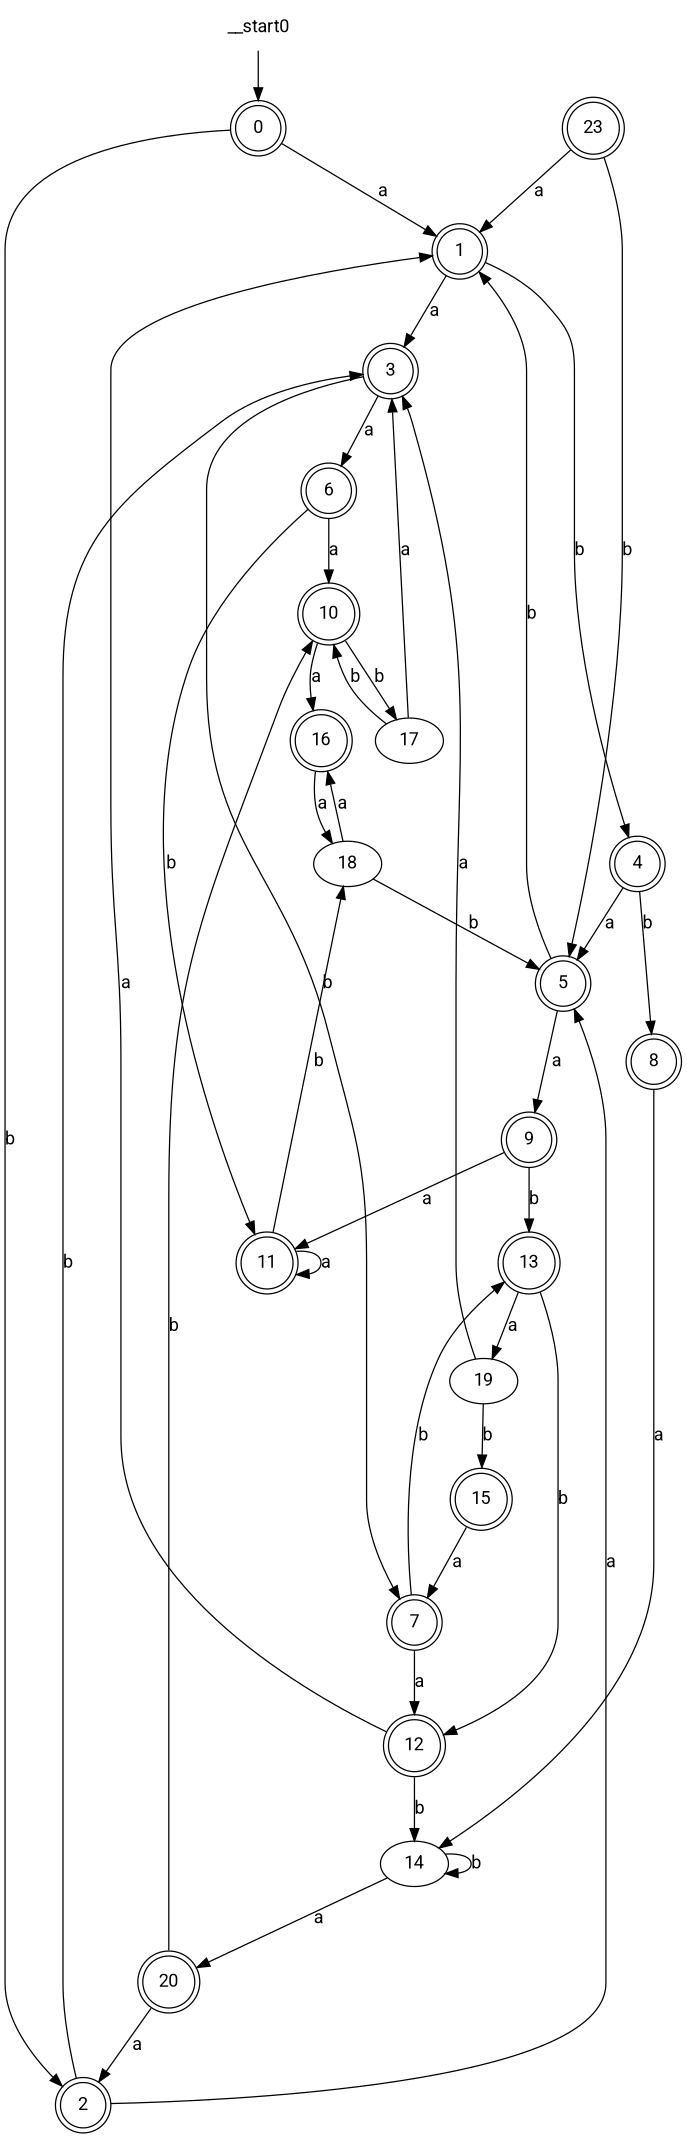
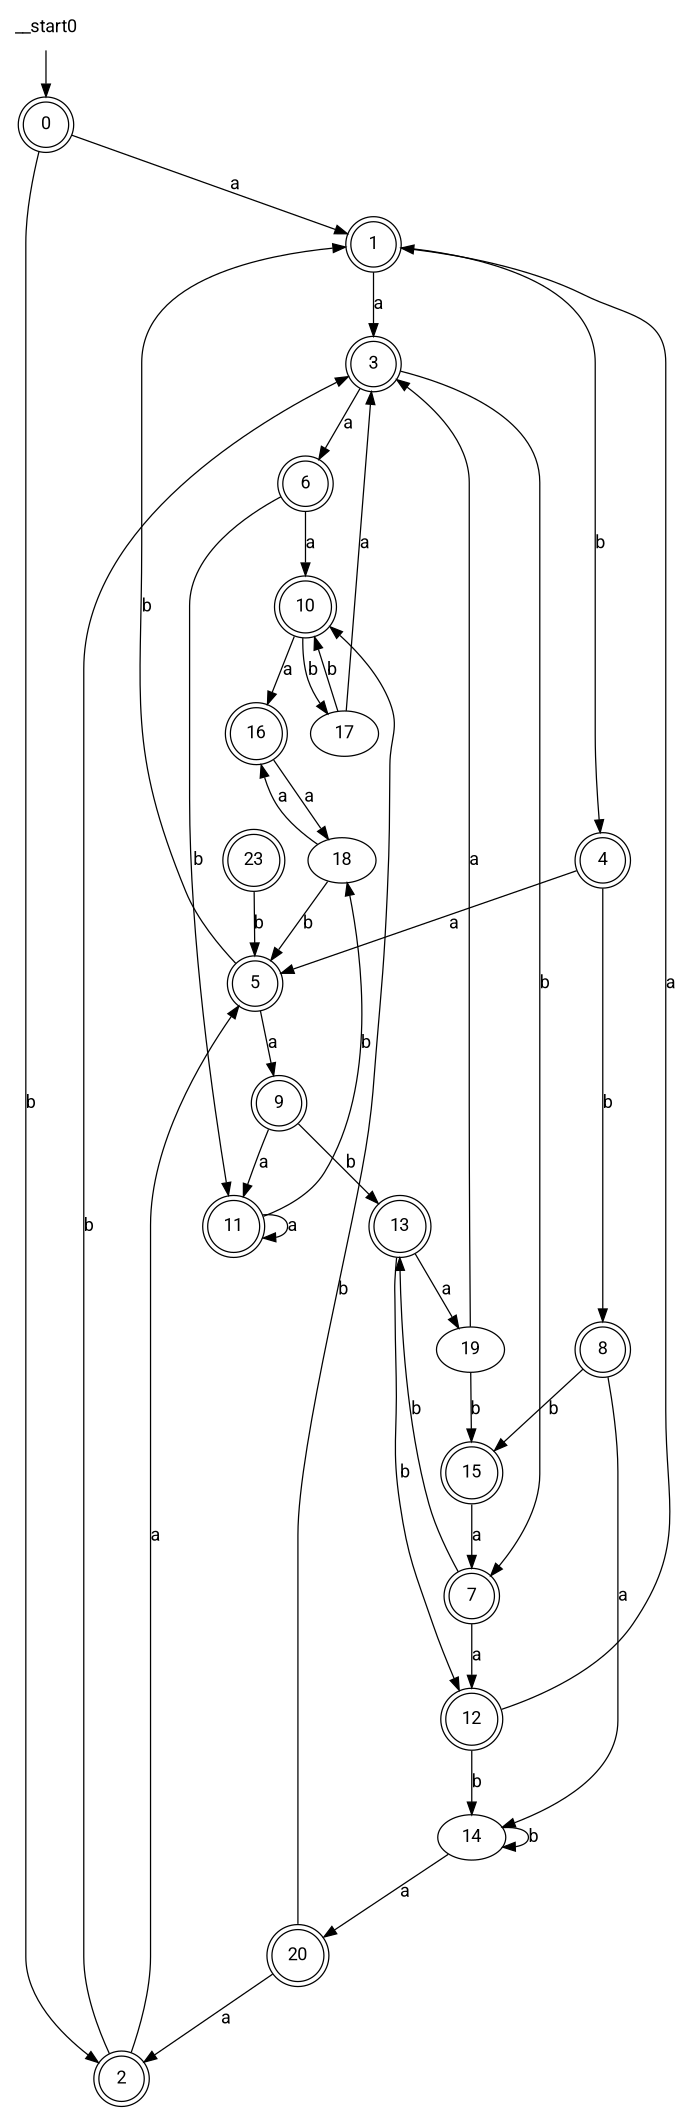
edge "23" -> "1": removed, label "a"
edge "8" -> "15": added, label "b"
